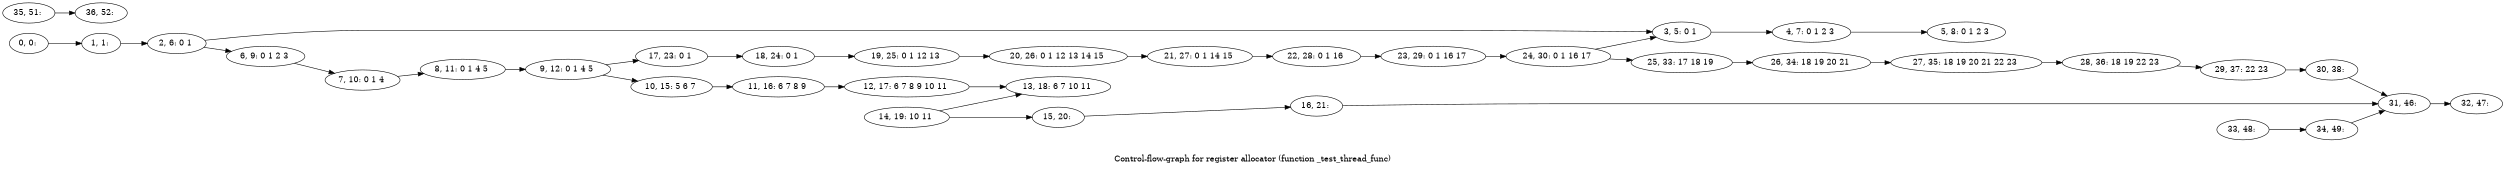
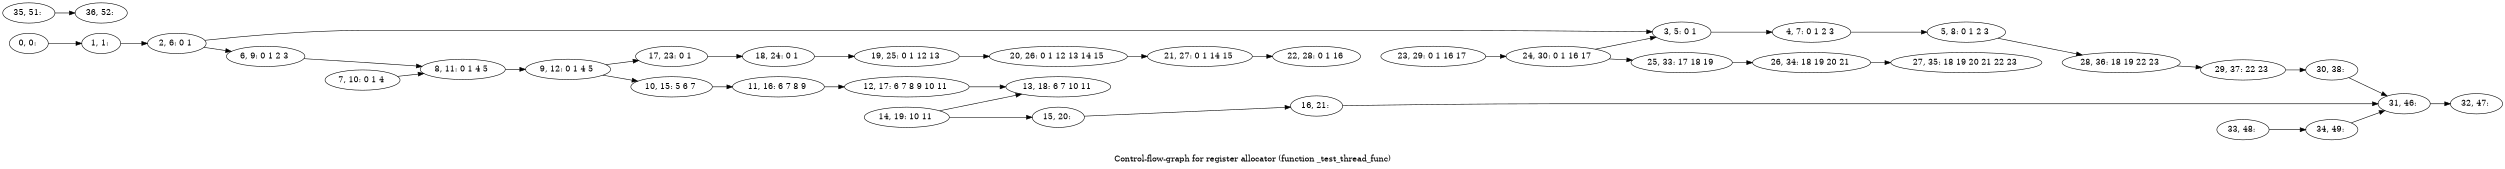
edge "22, 28: 0 1 16" -> "23, 29: 0 1 16 17": removed
edge "27, 35: 18 19 20 21 22 23" -> "28, 36: 18 19 22 23": now "5, 8: 0 1 2 3" -> "28, 36: 18 19 22 23"
edge "6, 9: 0 1 2 3" -> "7, 10: 0 1 4": now "6, 9: 0 1 2 3" -> "8, 11: 0 1 4 5"
